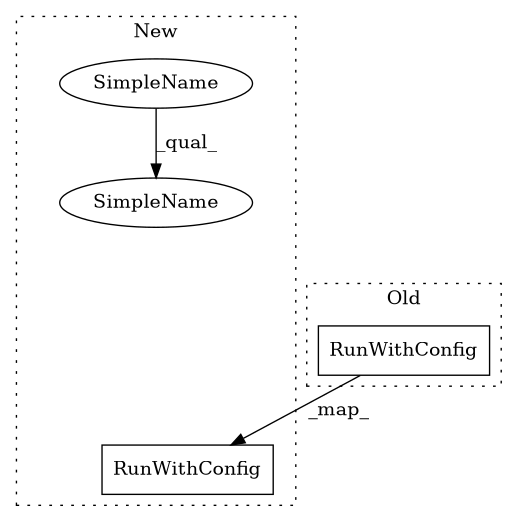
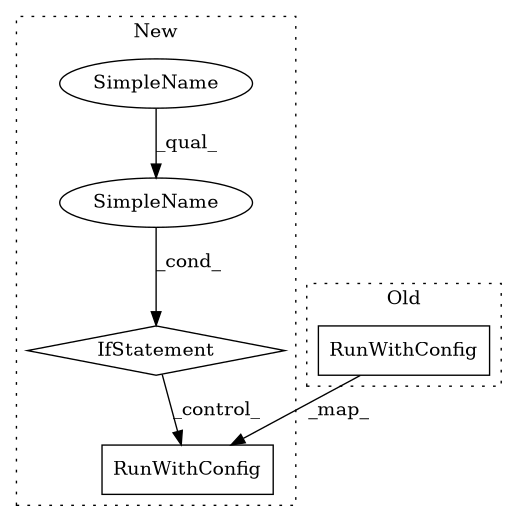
node "IfStatement": added
